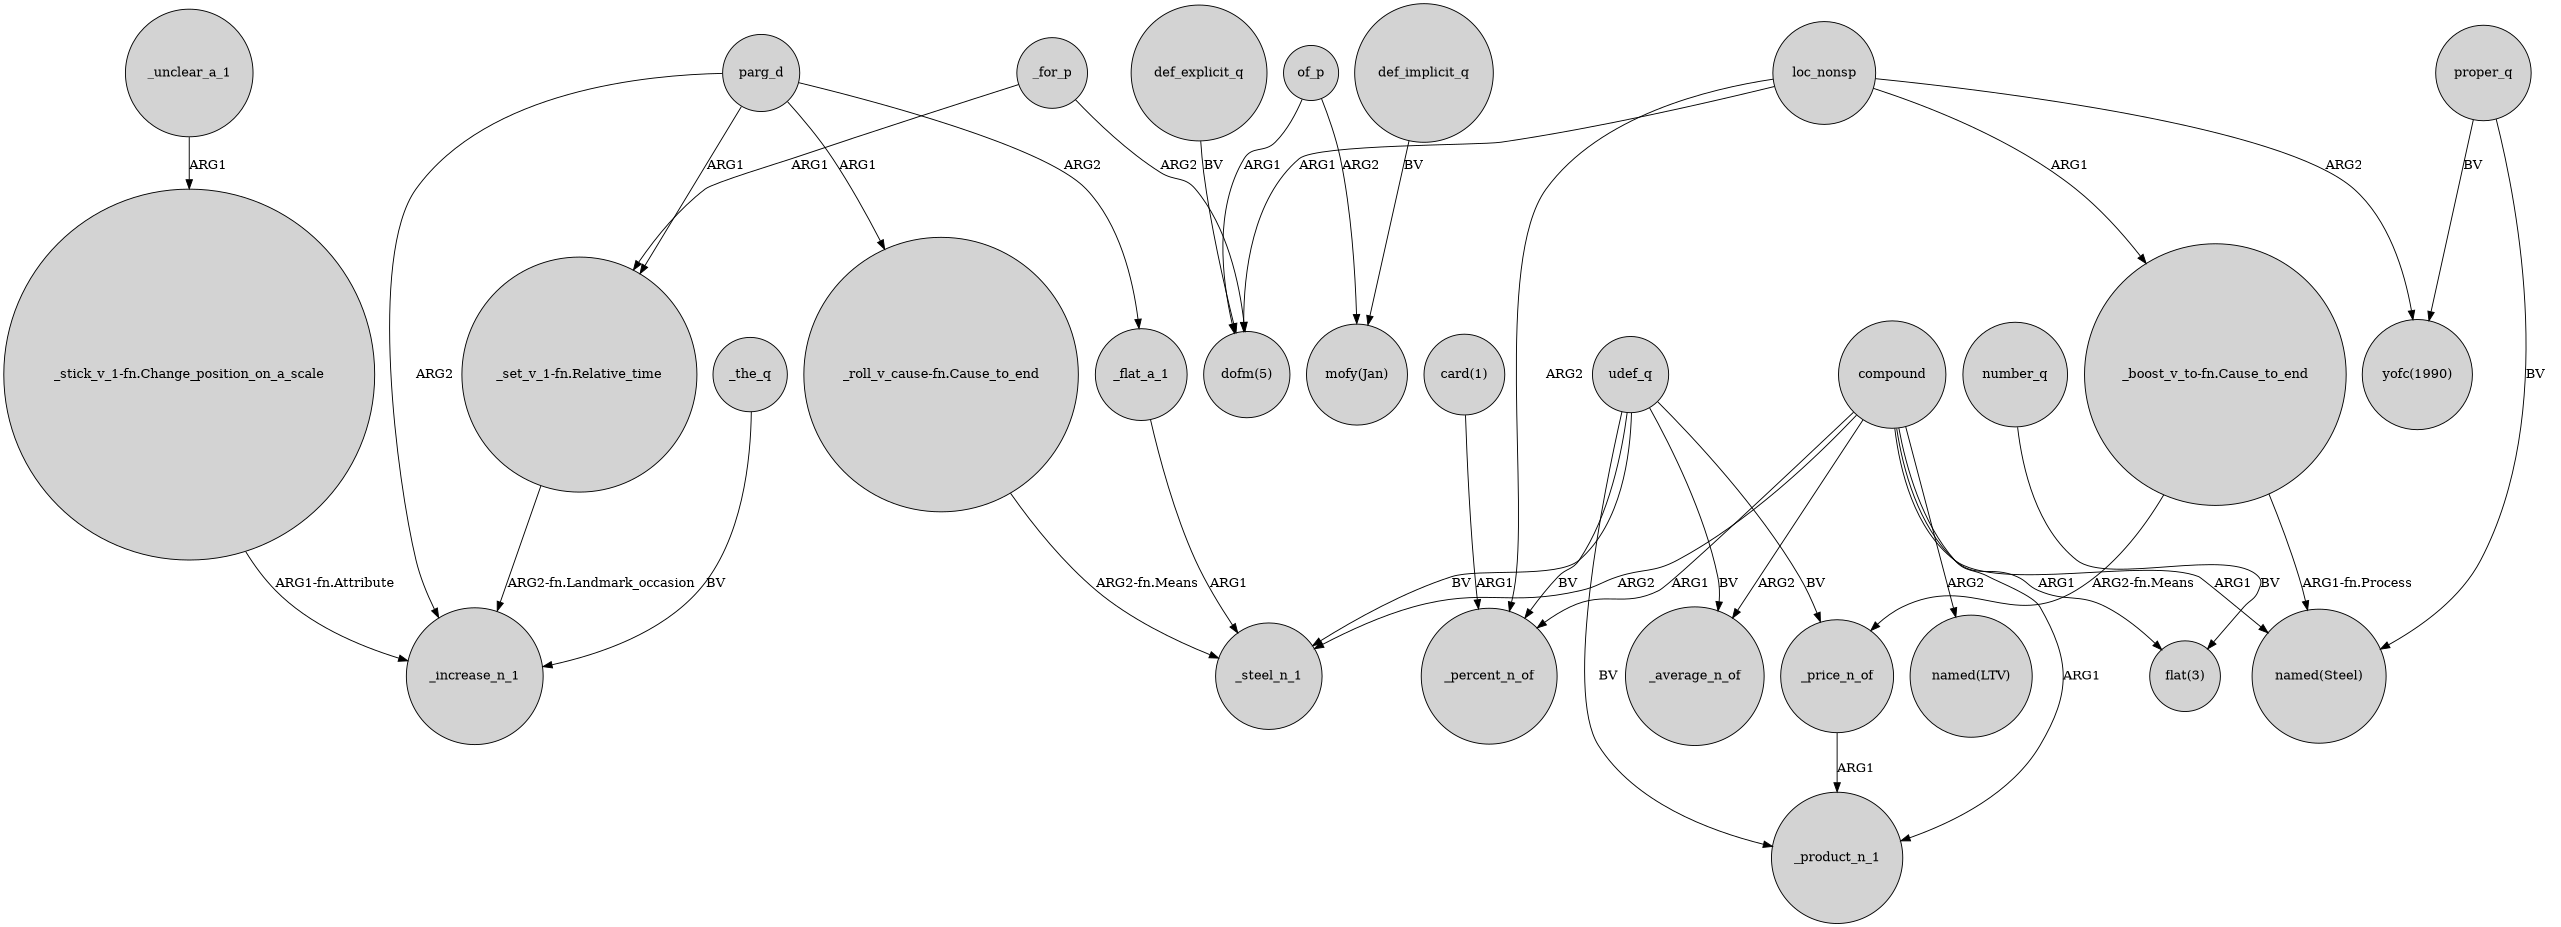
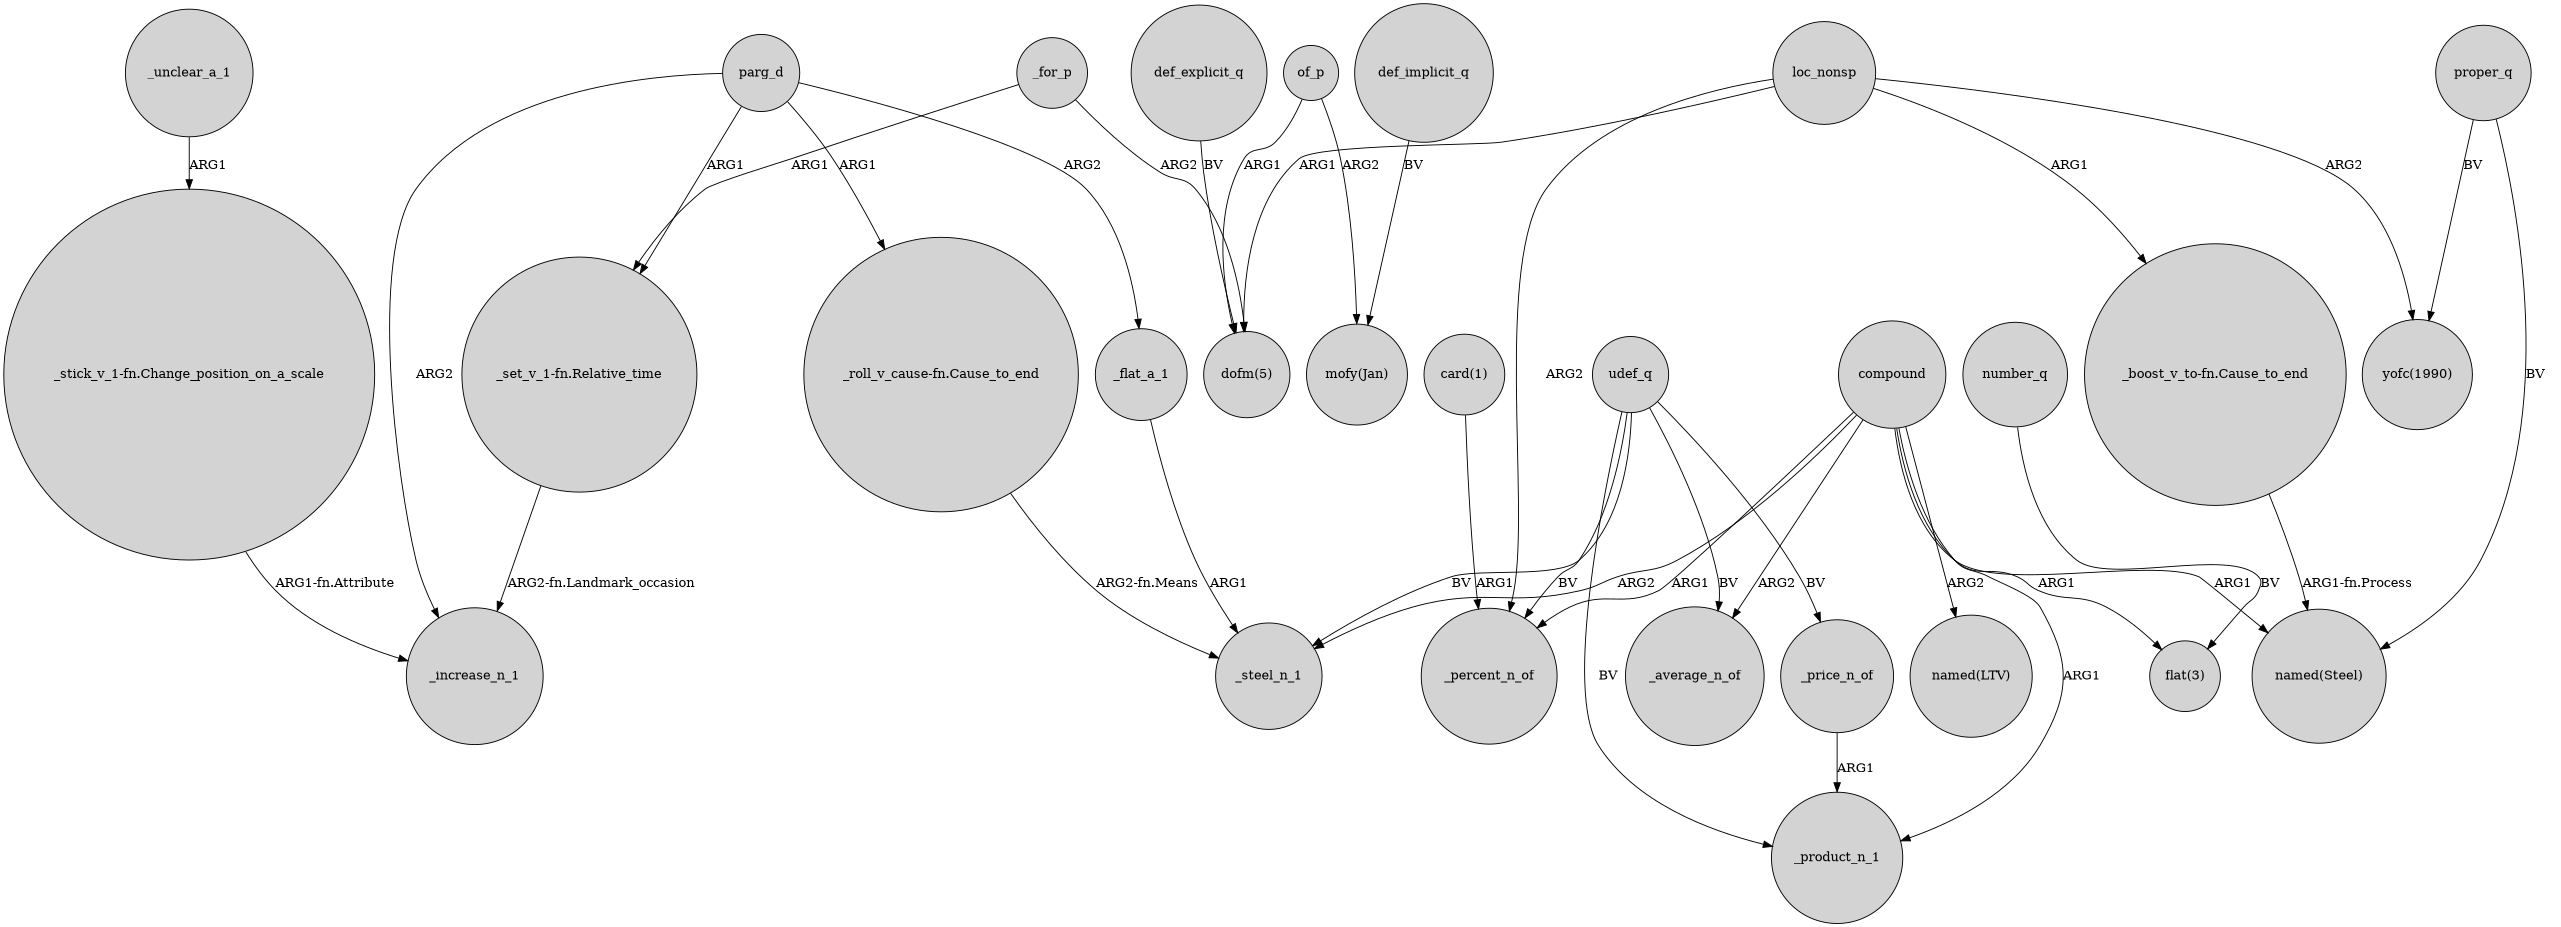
node "_the_q": removed
edge "_boost_v_to-fn.Cause_to_end" -> "_price_n_of": removed, label "ARG2-fn.Means"
